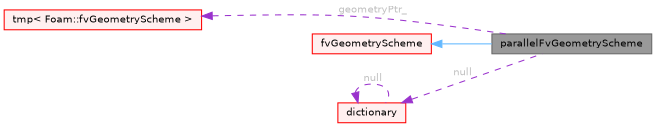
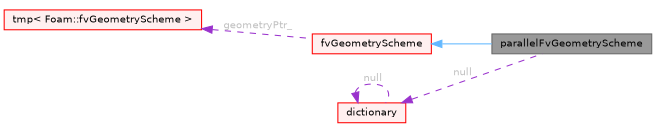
edge "parallelFvGeometryScheme" -> "tmp< Foam::fvGeometryScheme >": now "fvGeometryScheme" -> "tmp< Foam::fvGeometryScheme >"
